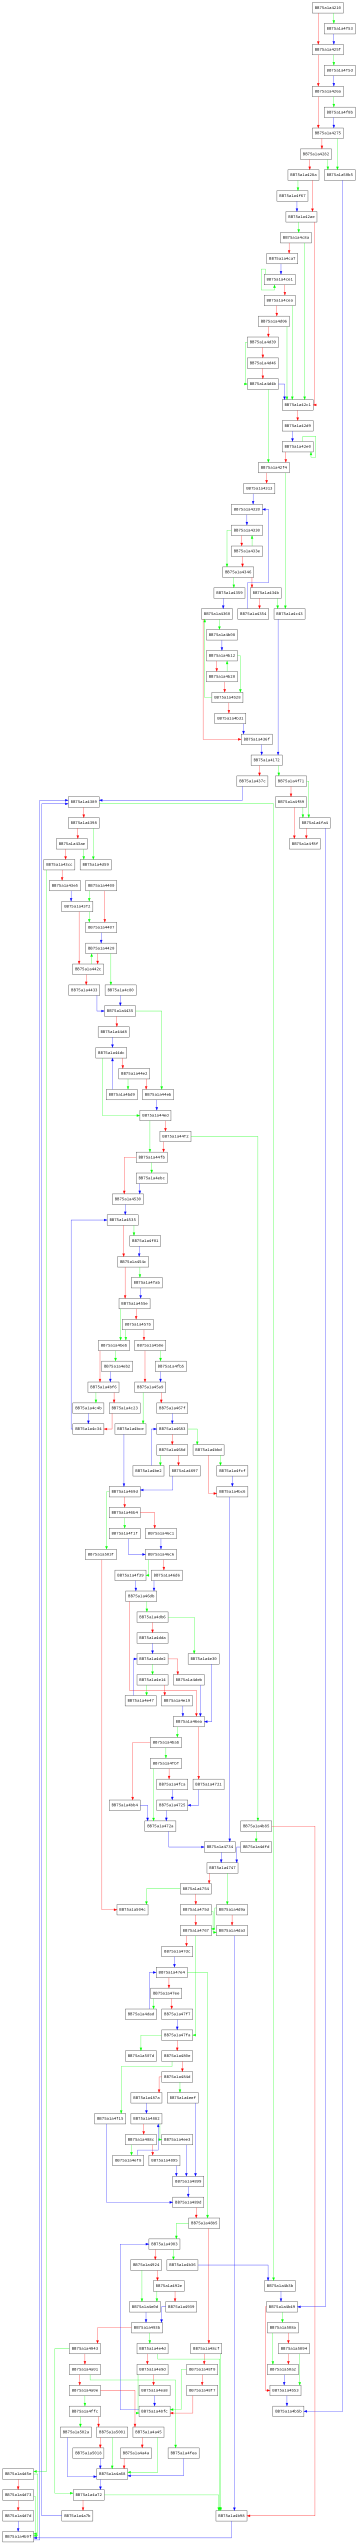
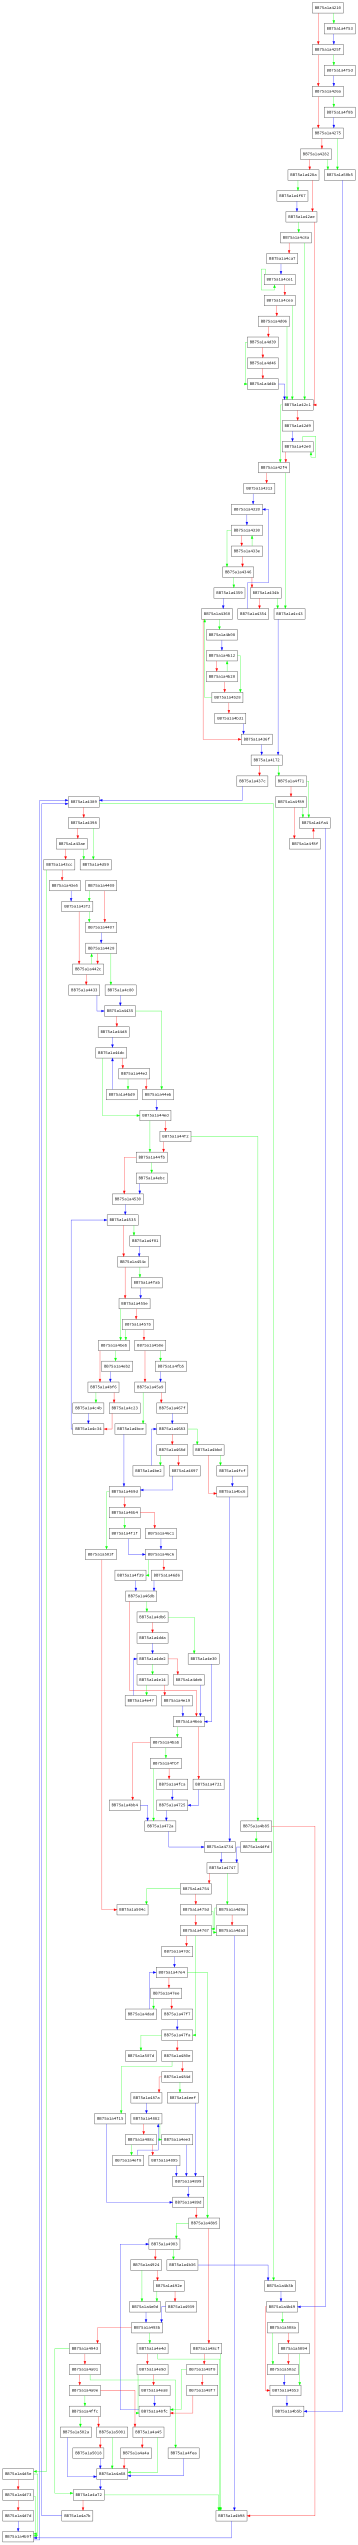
edge "BB75a1a4d4b" -> "BB75a1a42f4": now "BB75a1a42c1" -> "BB75a1a42f4"
edge "BB75a1a4fa4" -> "BB75a1a4f8f": reversed
